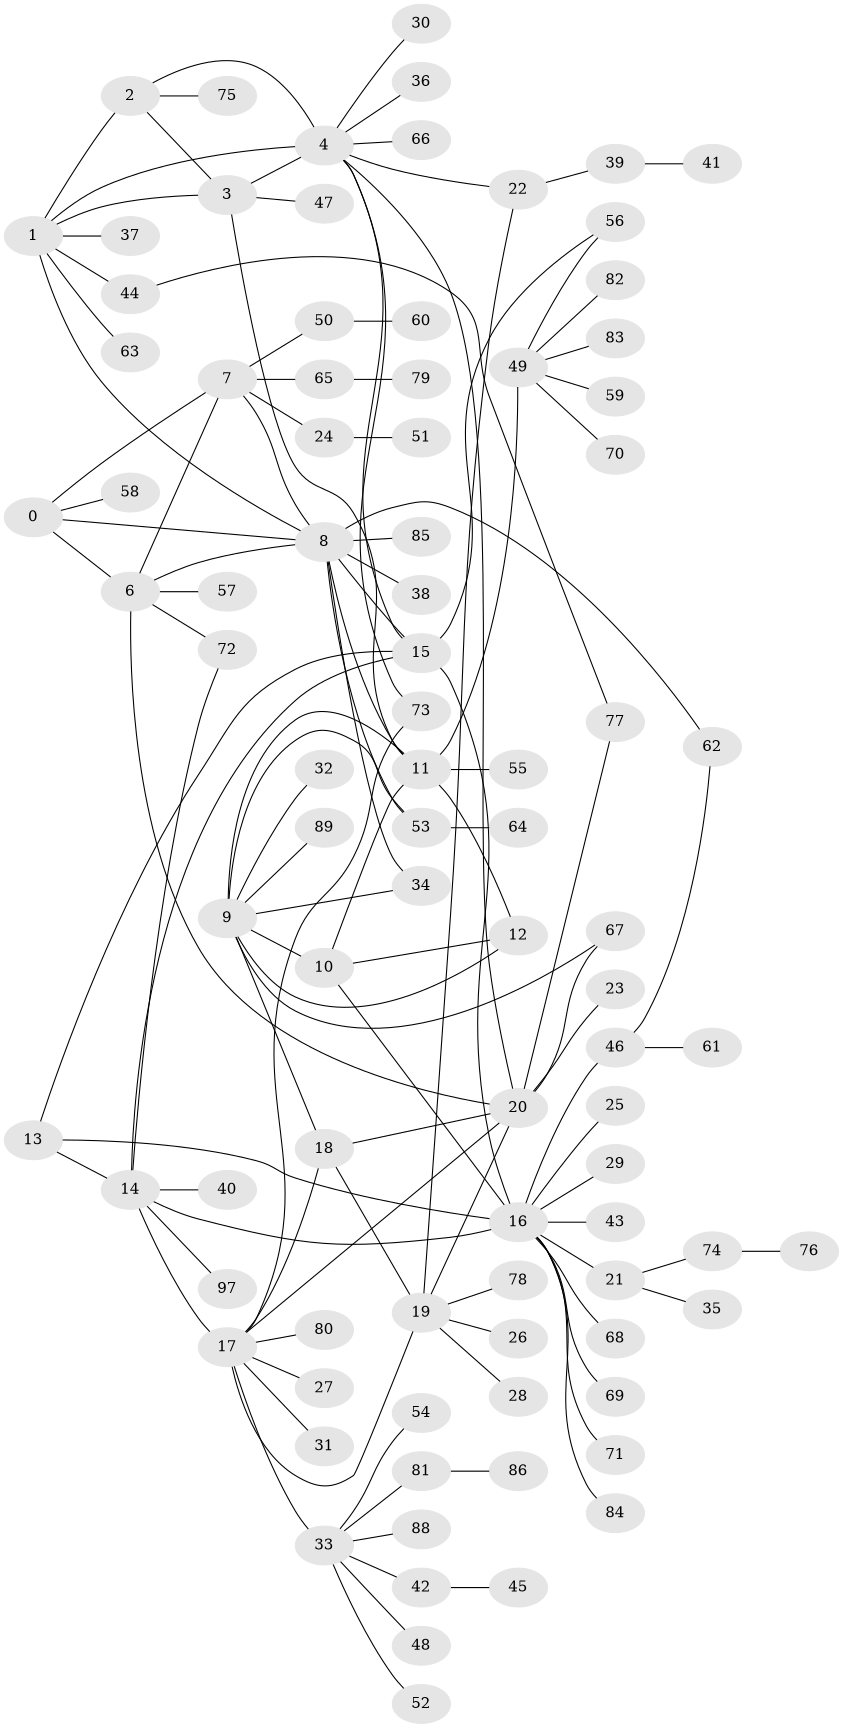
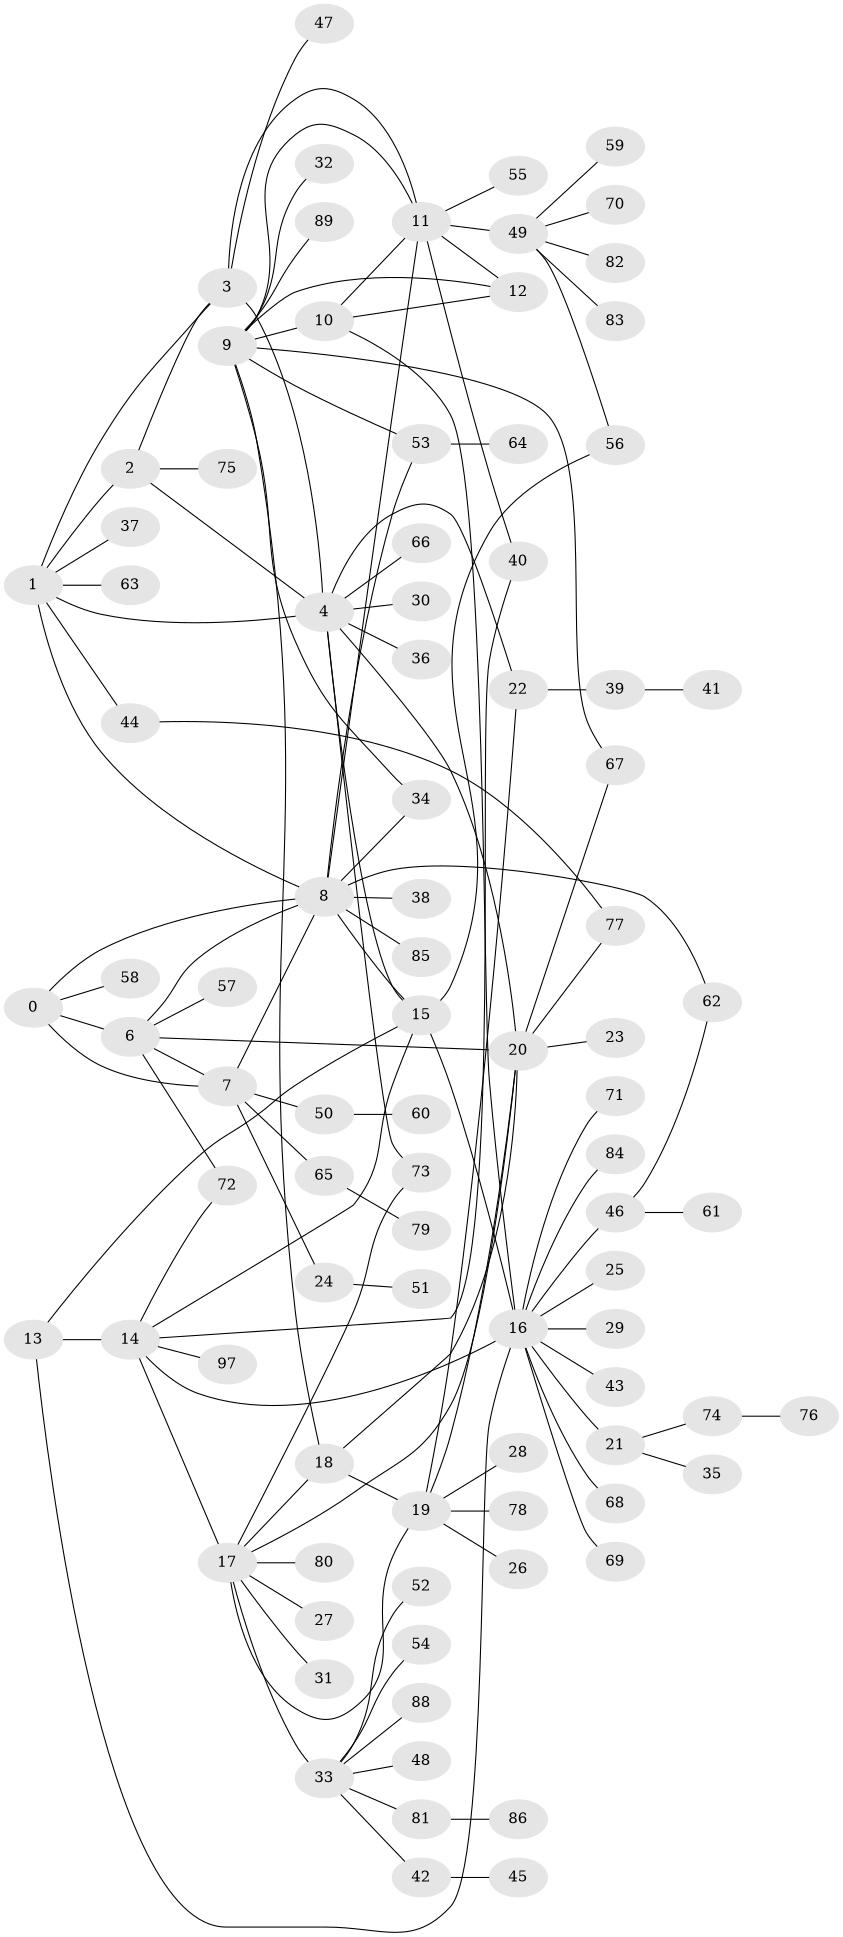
edge "11" -- "40": added
